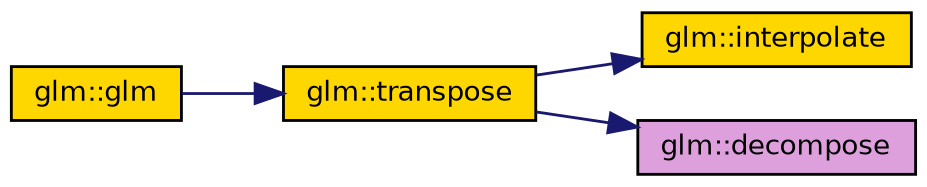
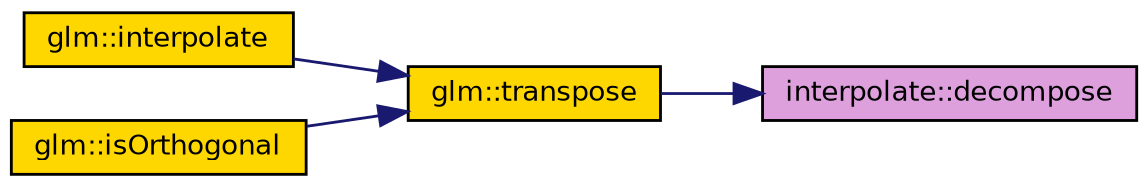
edge "glm::transpose" -> "glm::interpolate": reversed
node "glm::glm": label "glm::glm" -> "glm::isOrthogonal"
node "glm::decompose": label "glm::decompose" -> "interpolate::decompose"
